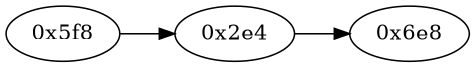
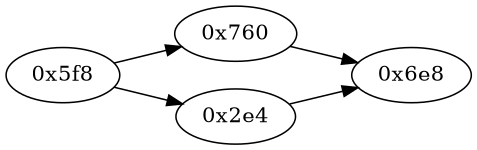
node "0x760": added
